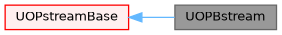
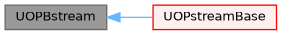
edge "UOPBstream" -> "UOPstreamBase": reversed
